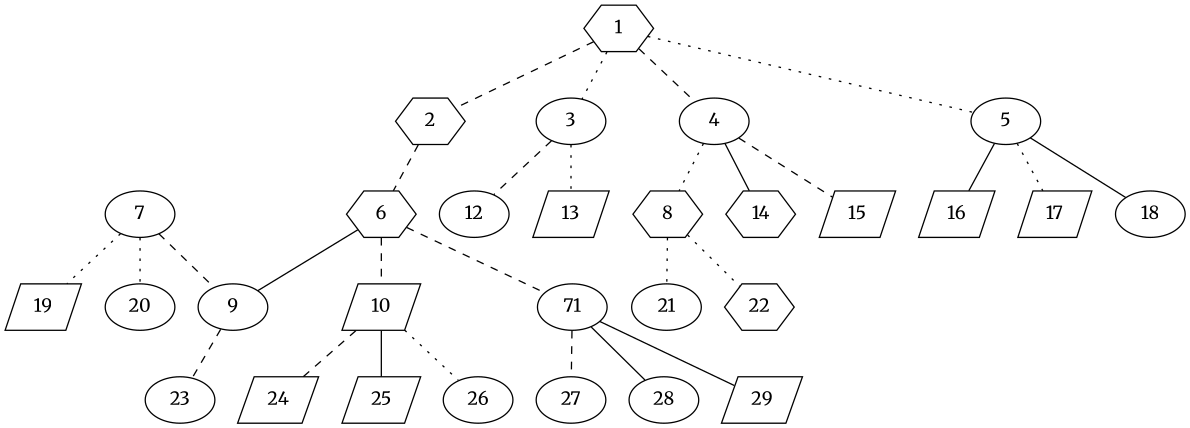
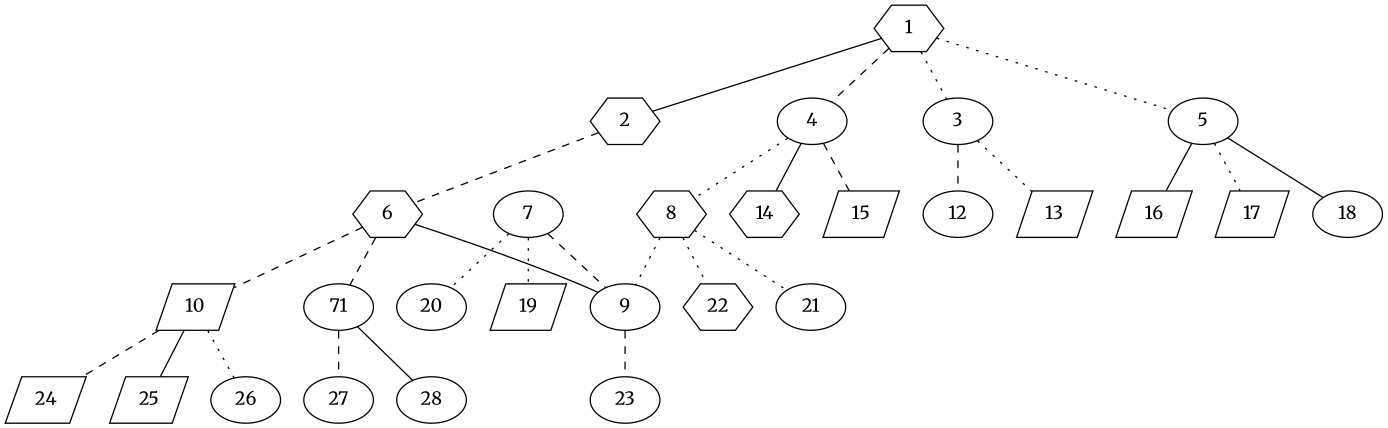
edge "1" -- "2": style dashed -> solid
edge "8" -- "9": added
node "29": removed
